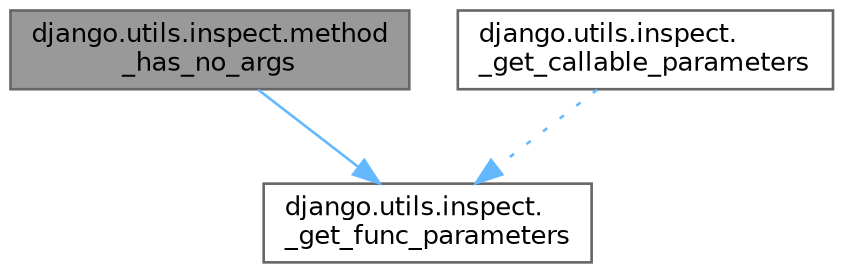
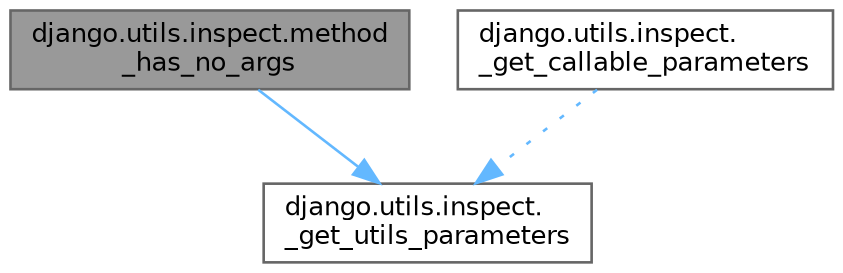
node "django.utils.inspect. _get_func_parameters": label "django.utils.inspect. _get_func_parameters" -> "django.utils.inspect. _get_utils_parameters"
